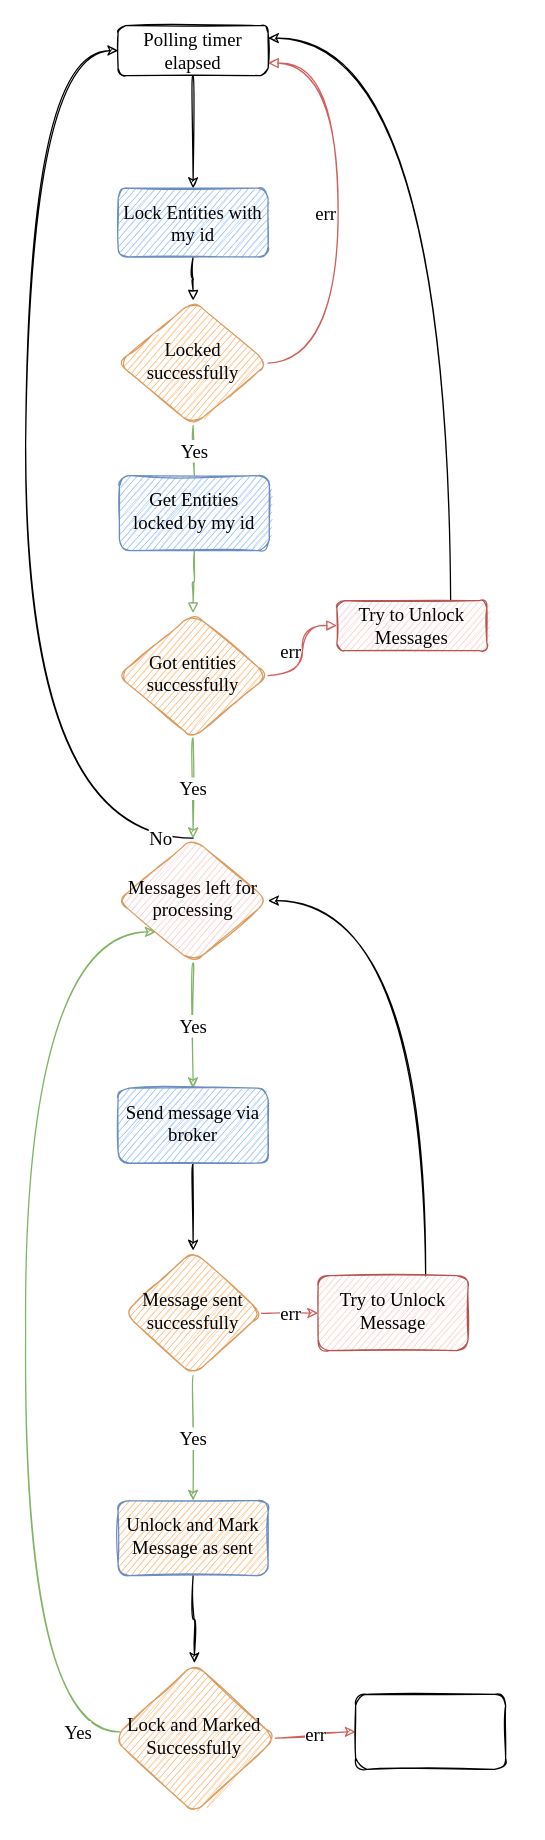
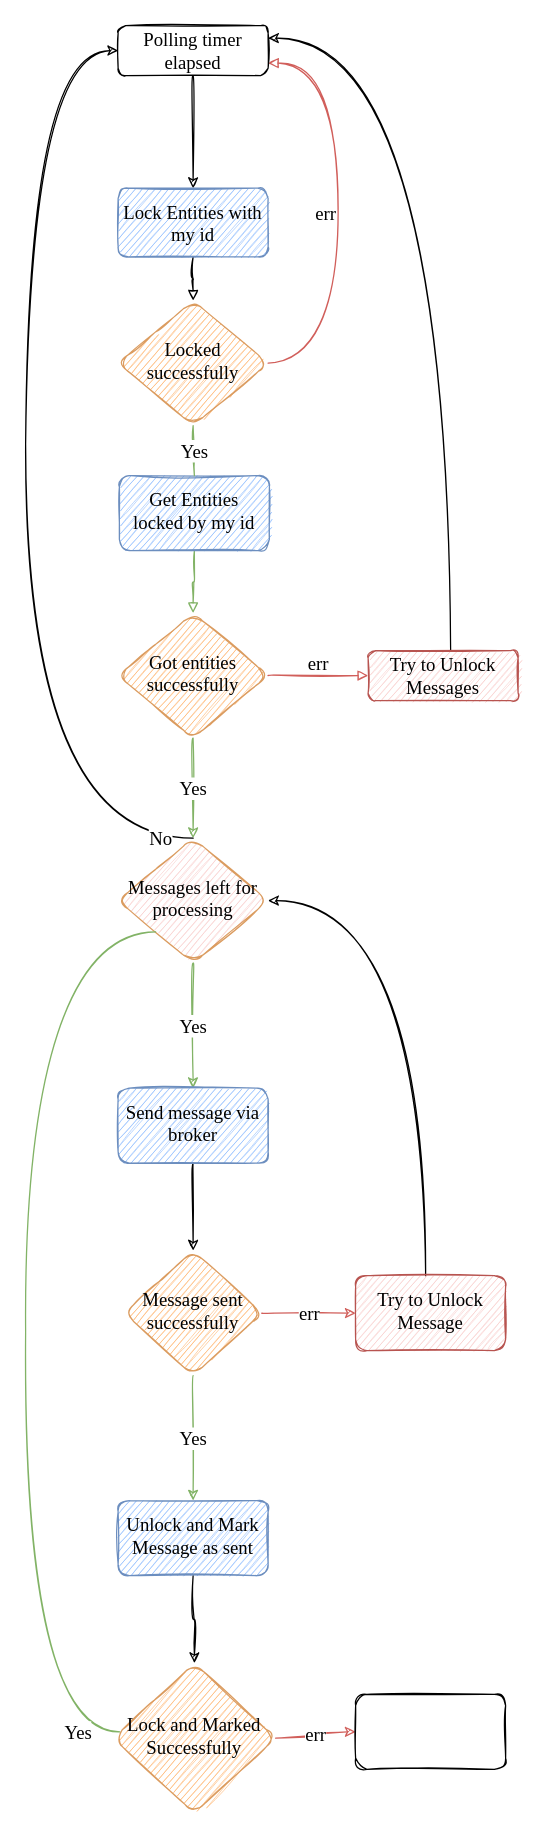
node "Try to Unlock Messages": moved (412, 626) -> (443, 676)
edge "Lock and Marked Successfully" -> "Messages left forprocessing": arrowhead classic -> none
node "Try to Unlock Message": moved (393, 1313) -> (431, 1313)
node "Unlock and Mark Message as sent": fillcolor #ffb570 -> #90beff
